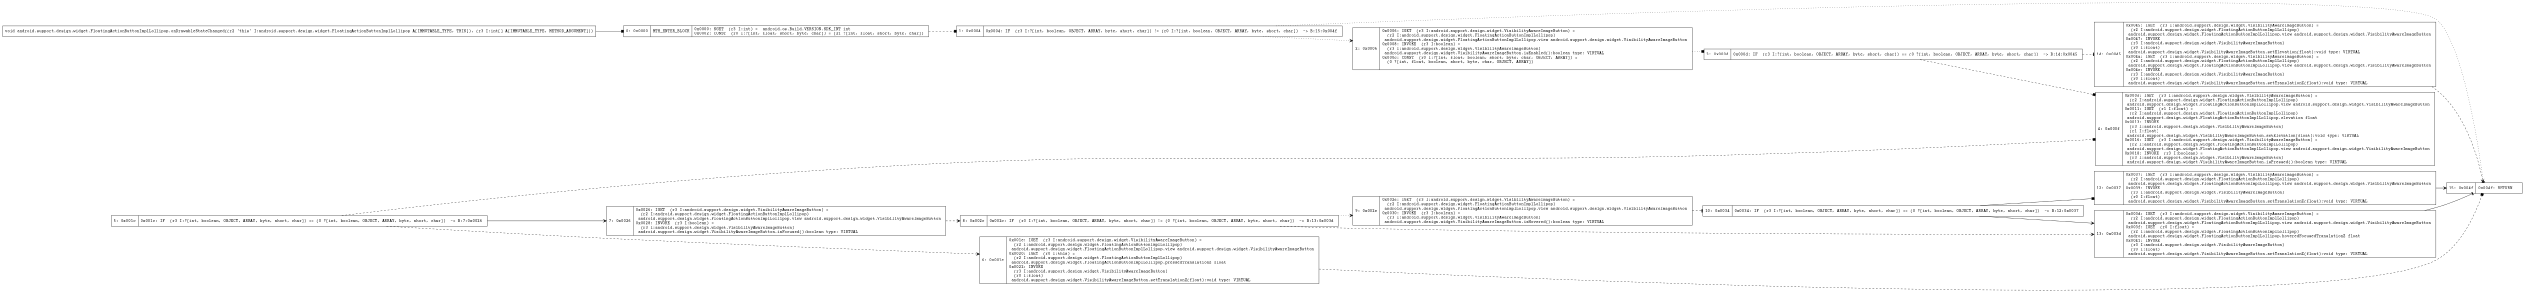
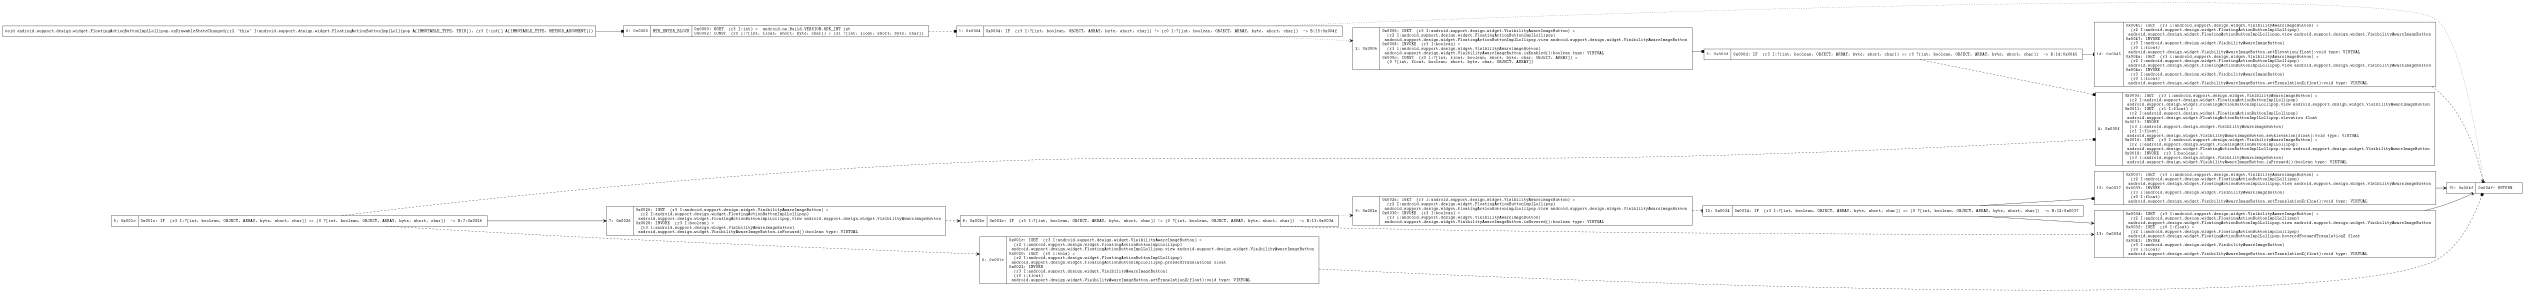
edge "2: 0x0006" -> "3: 0x000d": style dotted -> solid
edge "3: 0x000d" -> "14: 0x0045": style dashed -> solid
